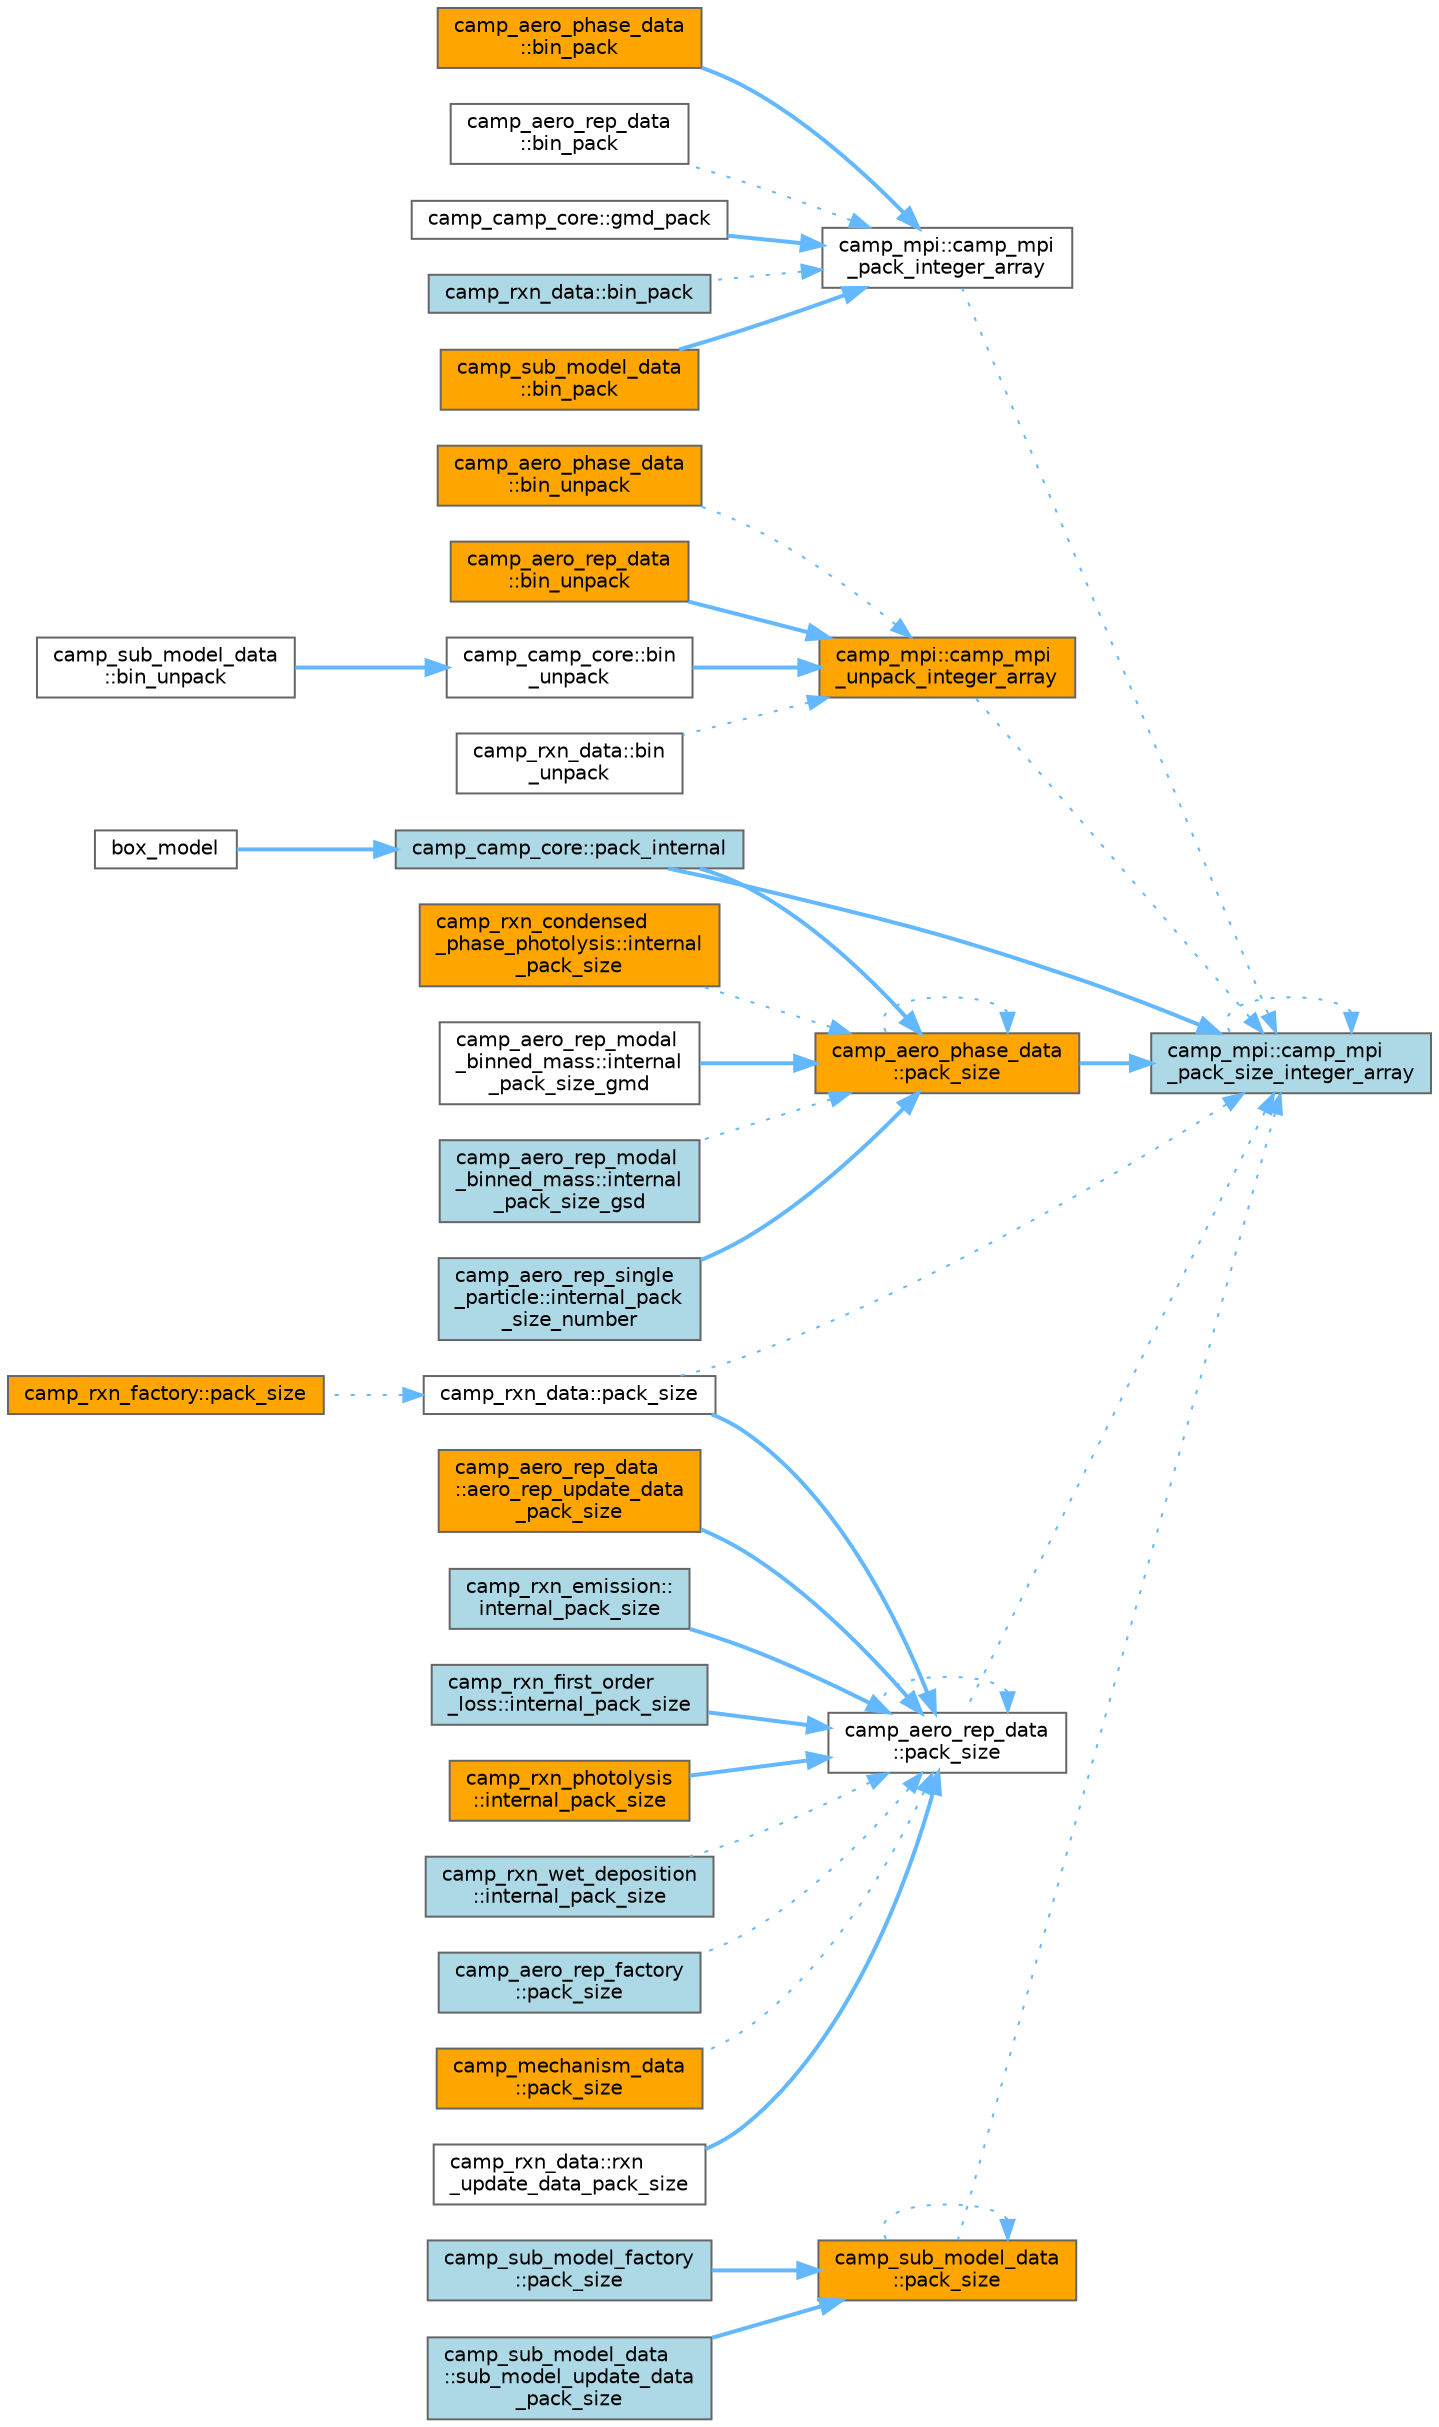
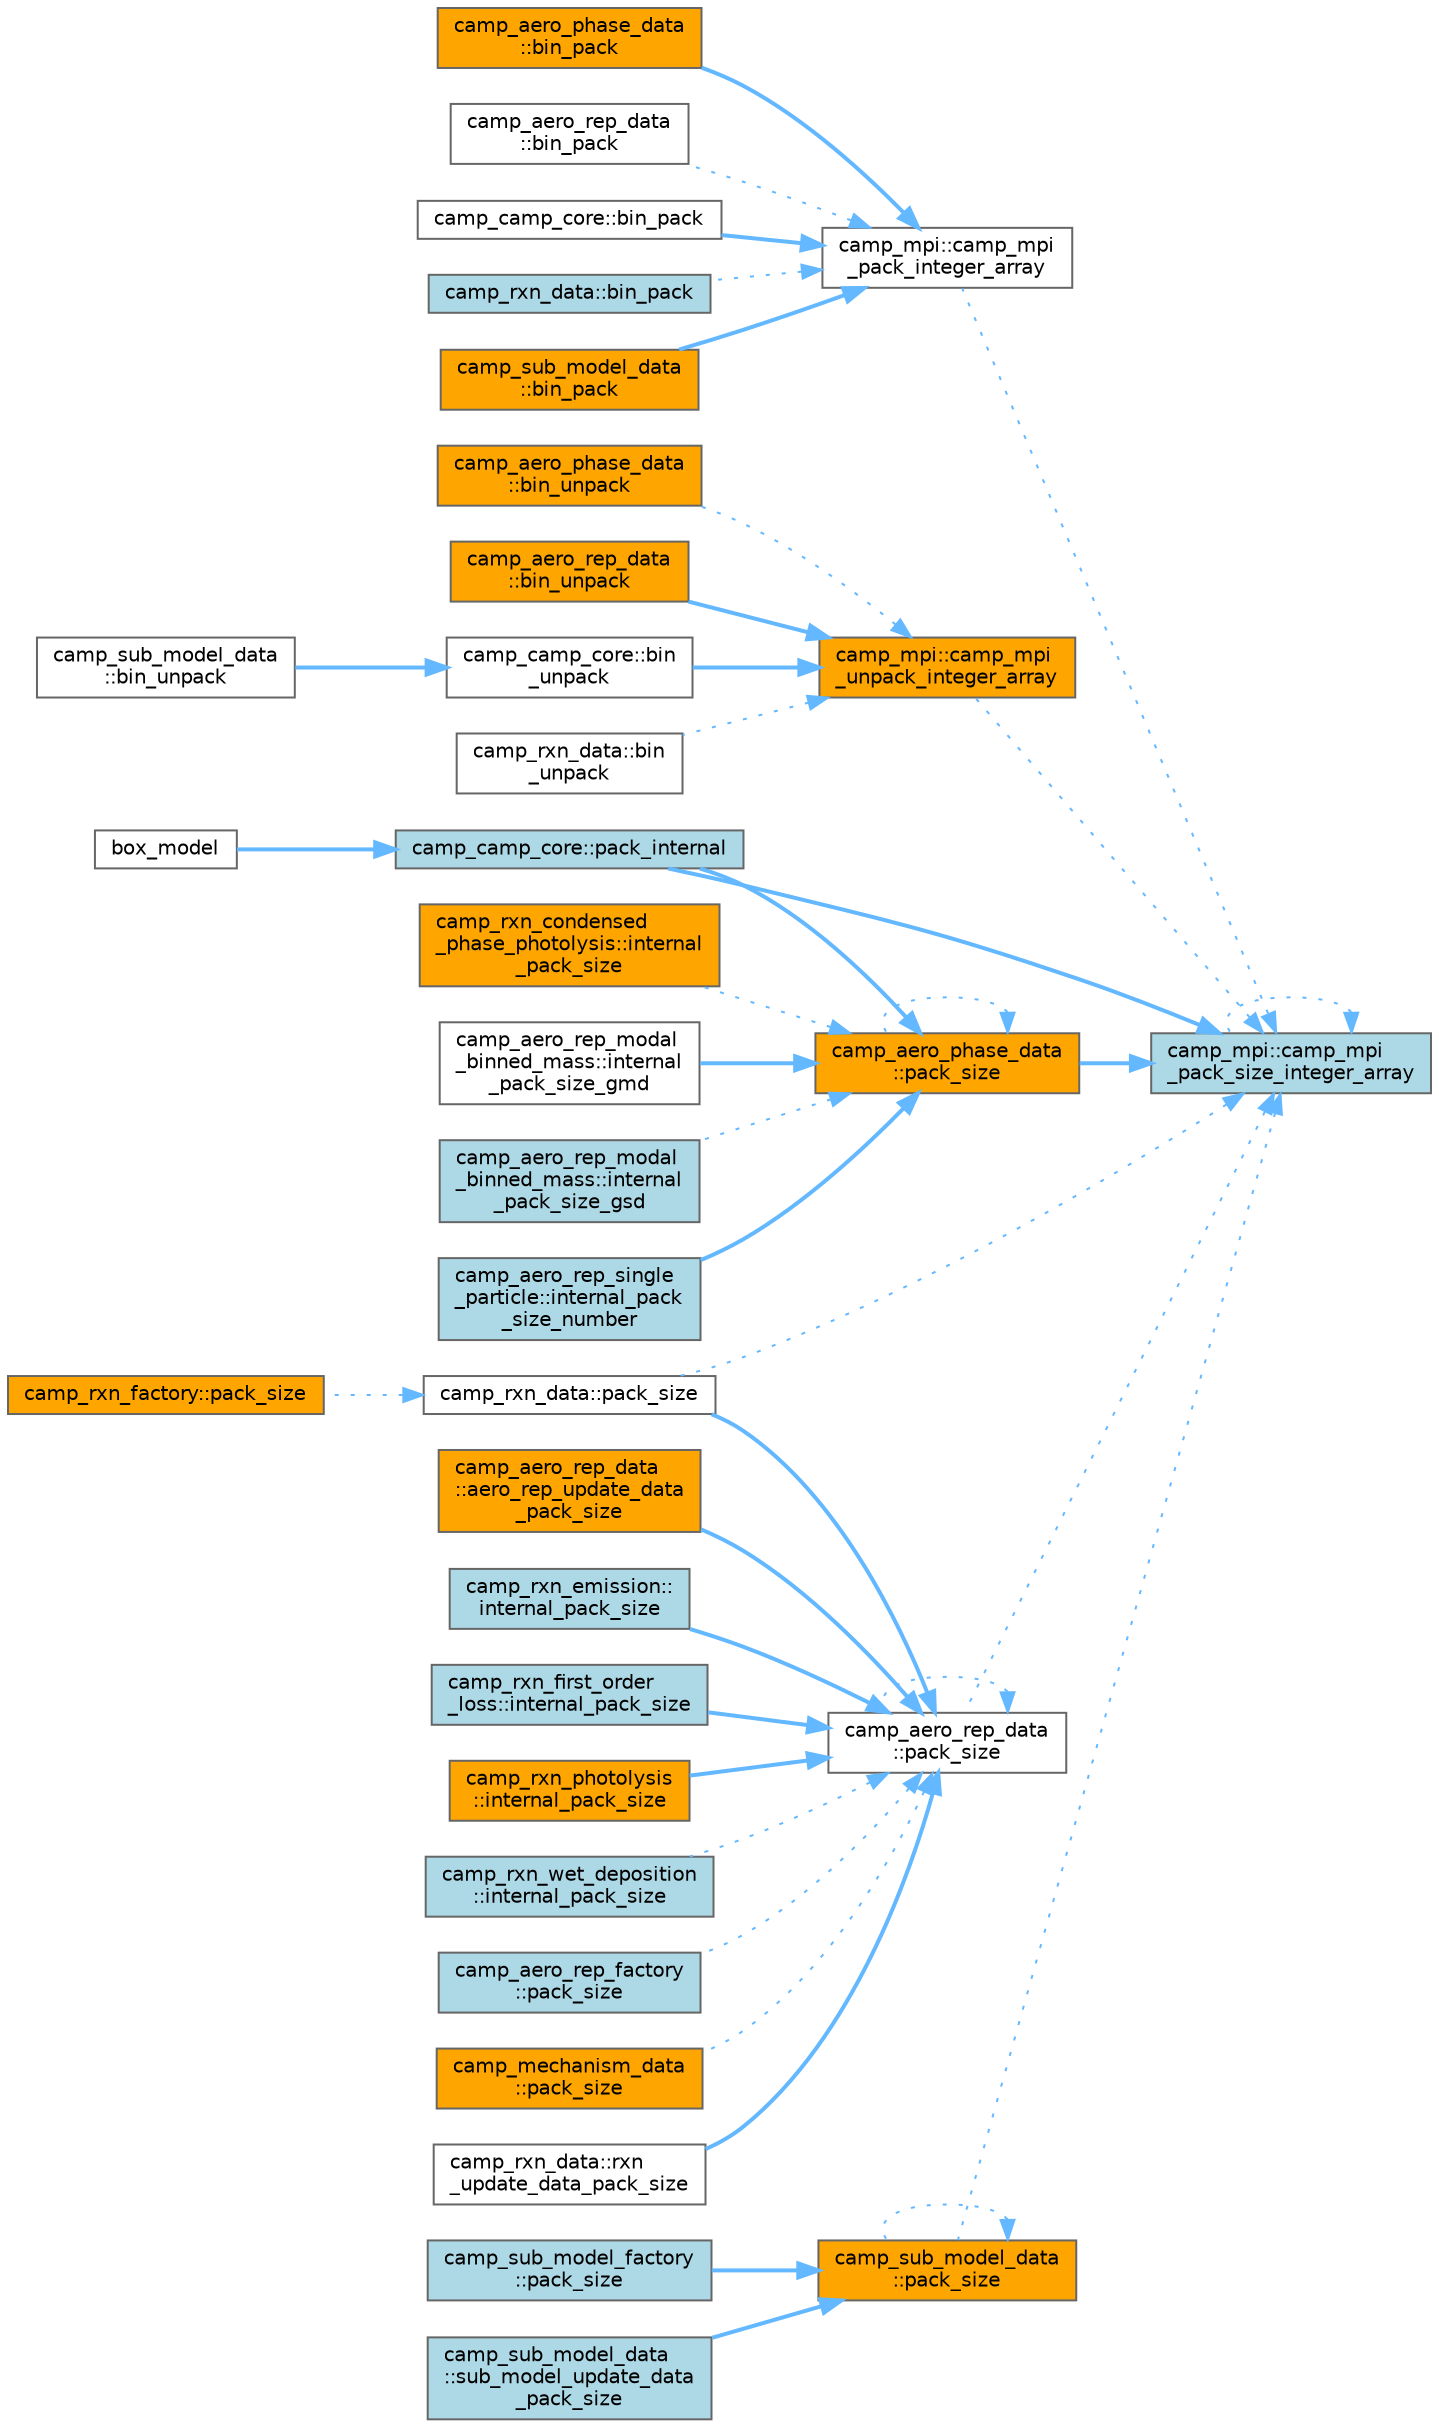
node "camp_camp_core::gmd_pack": label "camp_camp_core::gmd_pack" -> "camp_camp_core::bin_pack"
